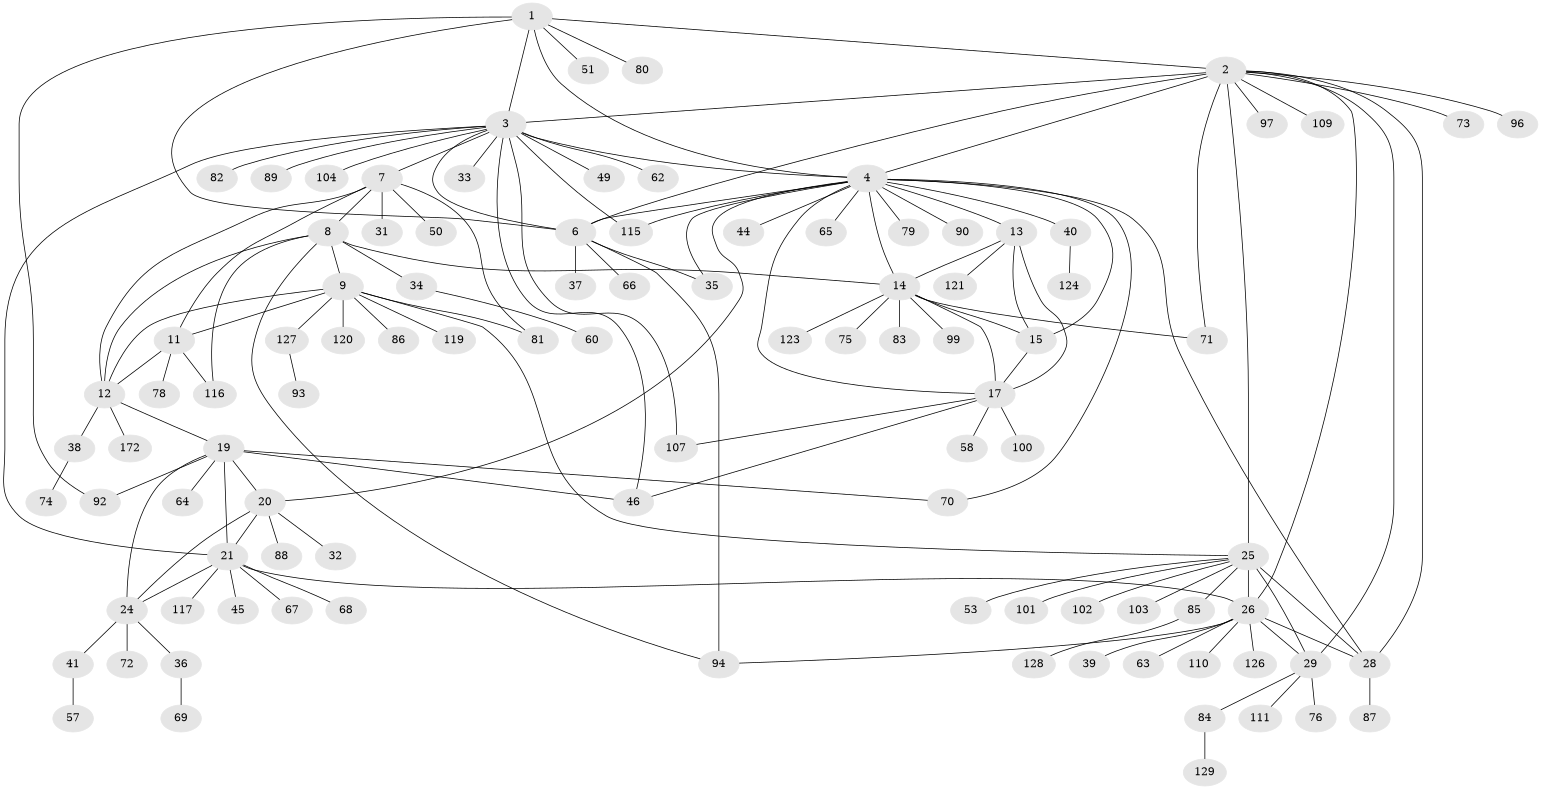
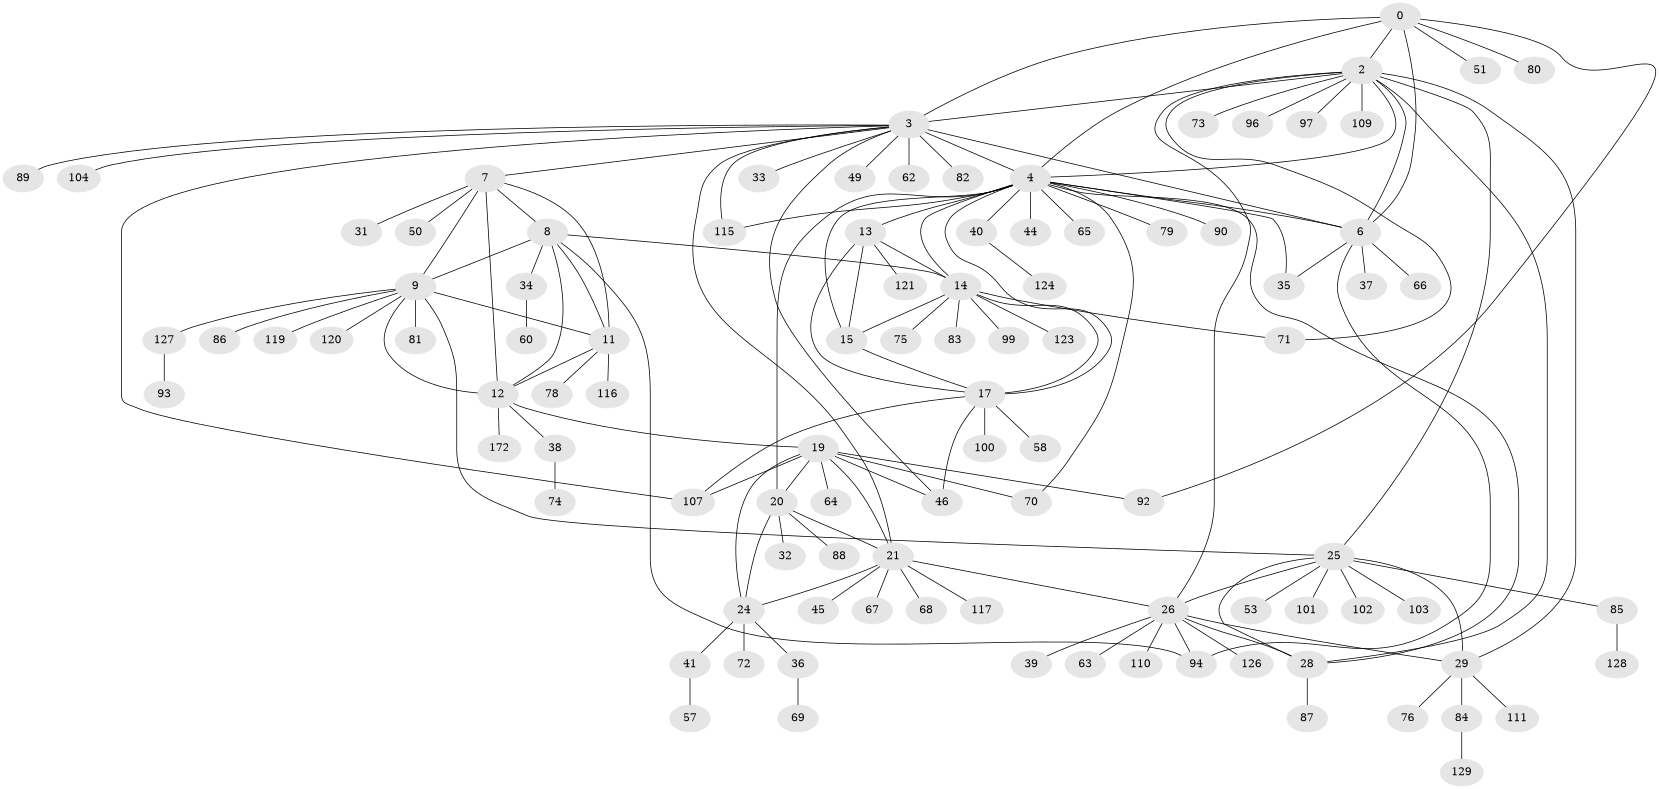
node "1": label "1" -> "0"
edge "7" -- "81": now "7" -- "9"
edge "8" -- "116": now "8" -- "11"
edge "19" -- "107": added
